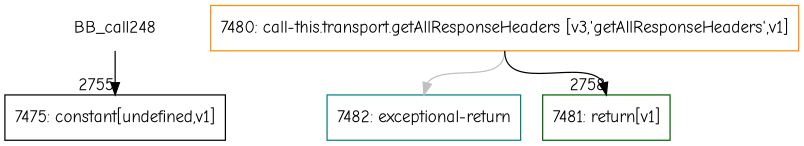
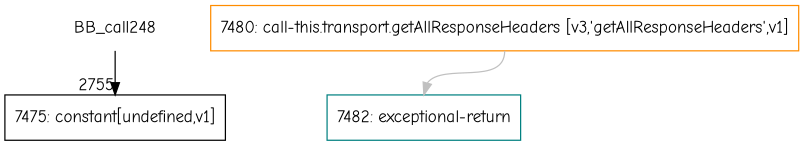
node "7481: return[v1]": removed
